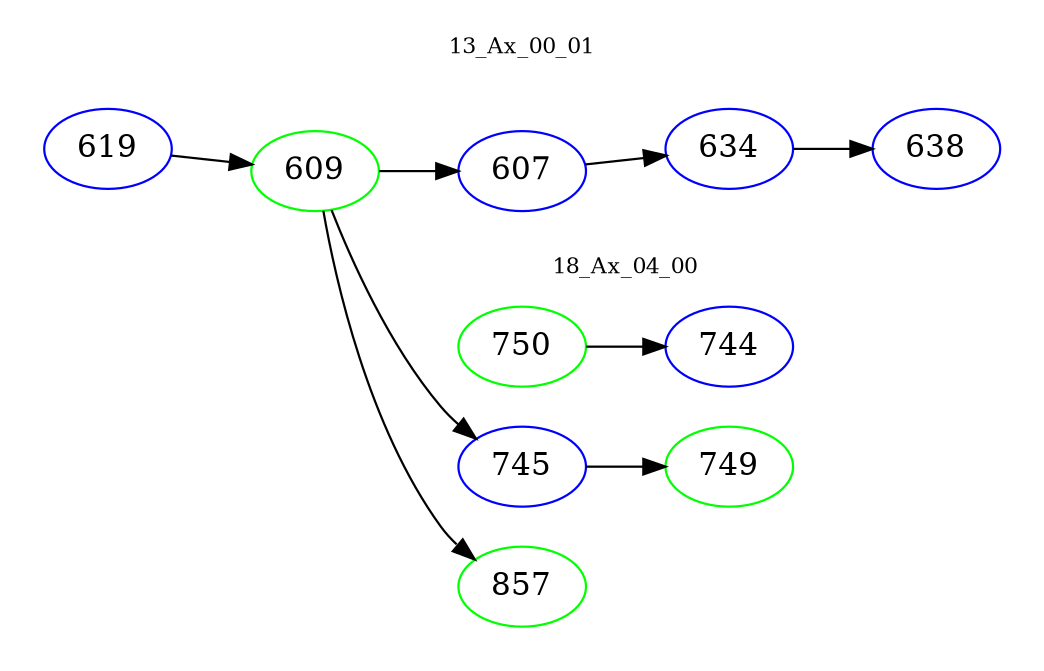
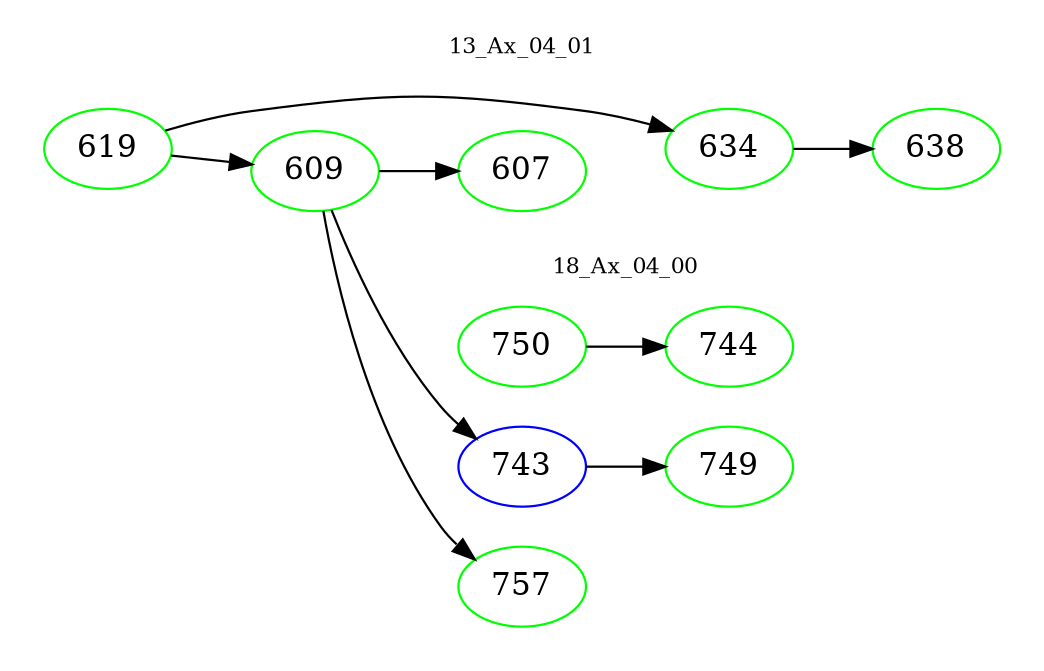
cluster "13_Ax_00_01": label "13_Ax_00_01" -> "13_Ax_04_01"
node "619": color blue -> green
node "634": color blue -> green
node "638": color blue -> green
edge "607" -> "634": now "619" -> "634"
node "607": color blue -> green
node "744": color blue -> green
node "745": label "745" -> "743"
node "857": label "857" -> "757"
